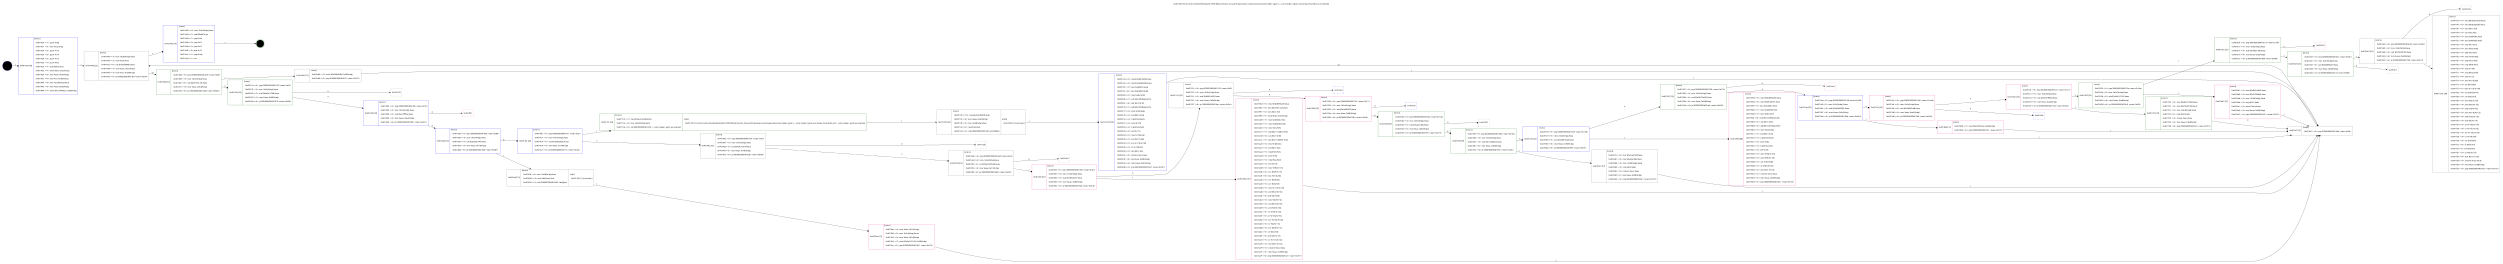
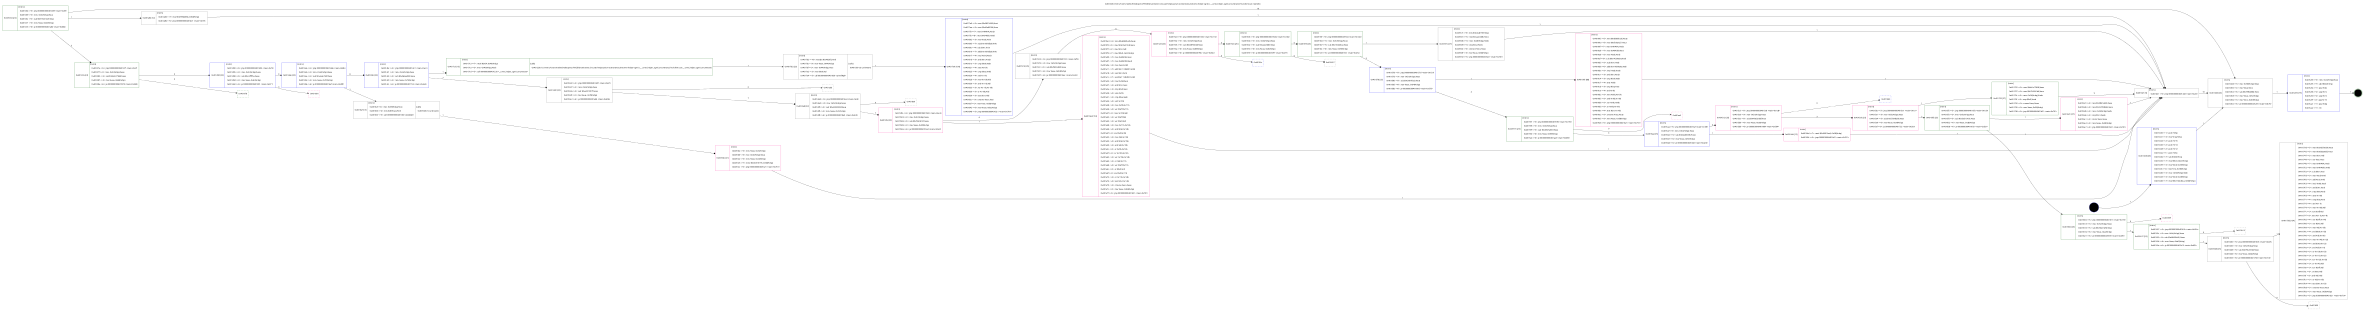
edge "0x40144d [23]" -> "0x401464 [22]": reversed
node "0x4016ec": removed
